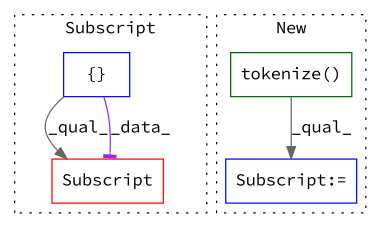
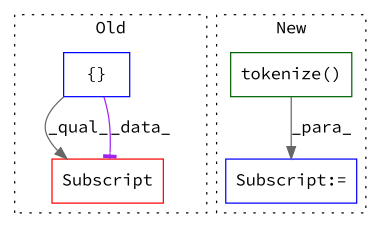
cluster "Subscript": label "Subscript" -> "Old"
edge "tokenize()" -> "Subscript:=": label "_qual_" -> "_para_"
